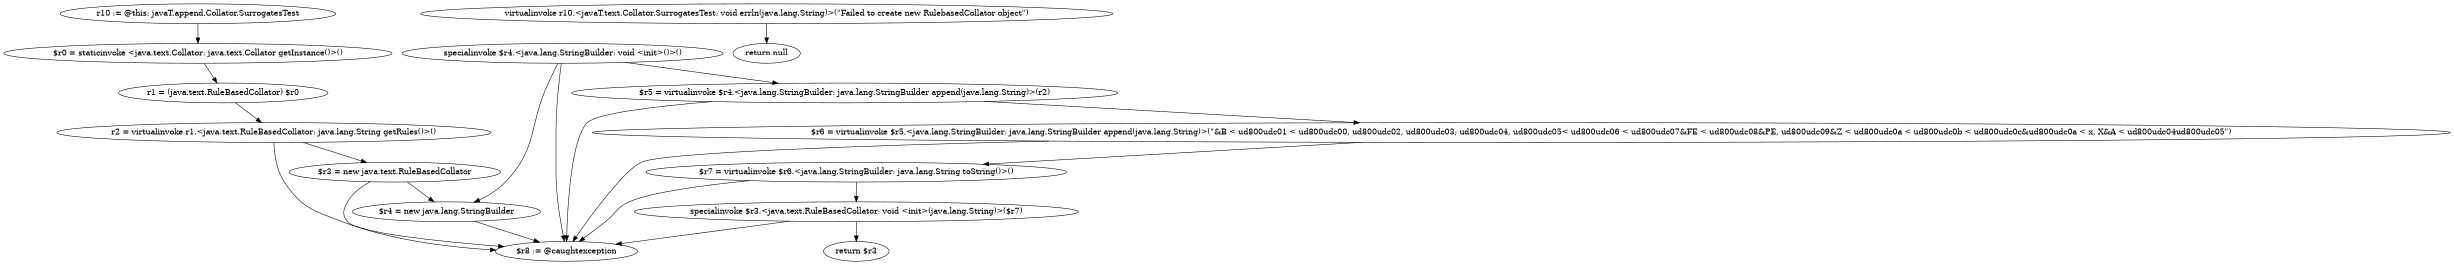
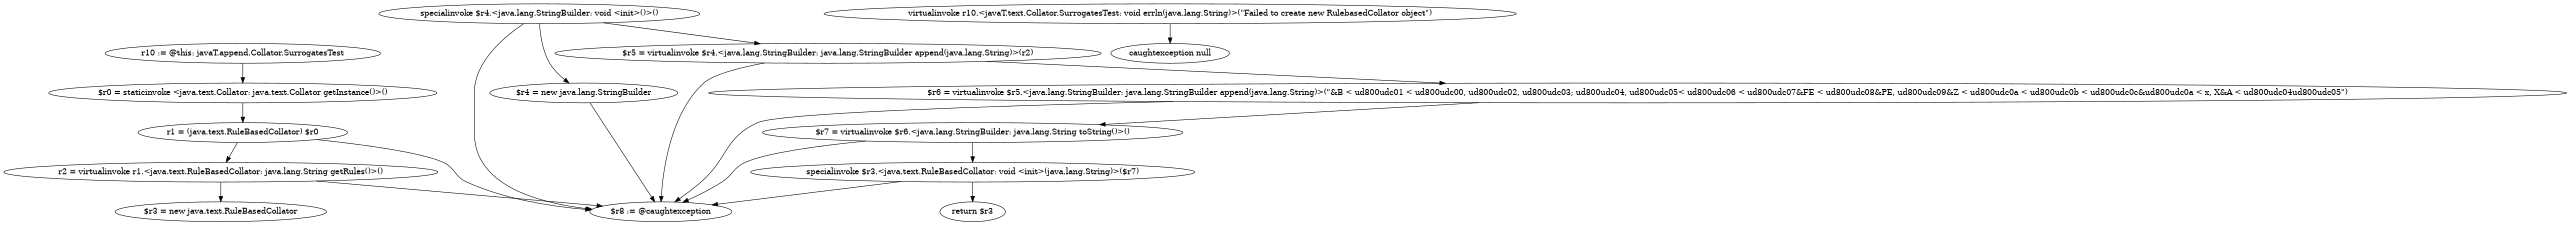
node "return null": label "return null" -> "caughtexception null"
edge "$r3 = new java.text.RuleBasedCollator" -> "$r4 = new java.lang.StringBuilder": removed
edge "$r3 = new java.text.RuleBasedCollator" -> "$r8 := @caughtexception": now "r1 = (java.text.RuleBasedCollator) $r0" -> "$r8 := @caughtexception"
